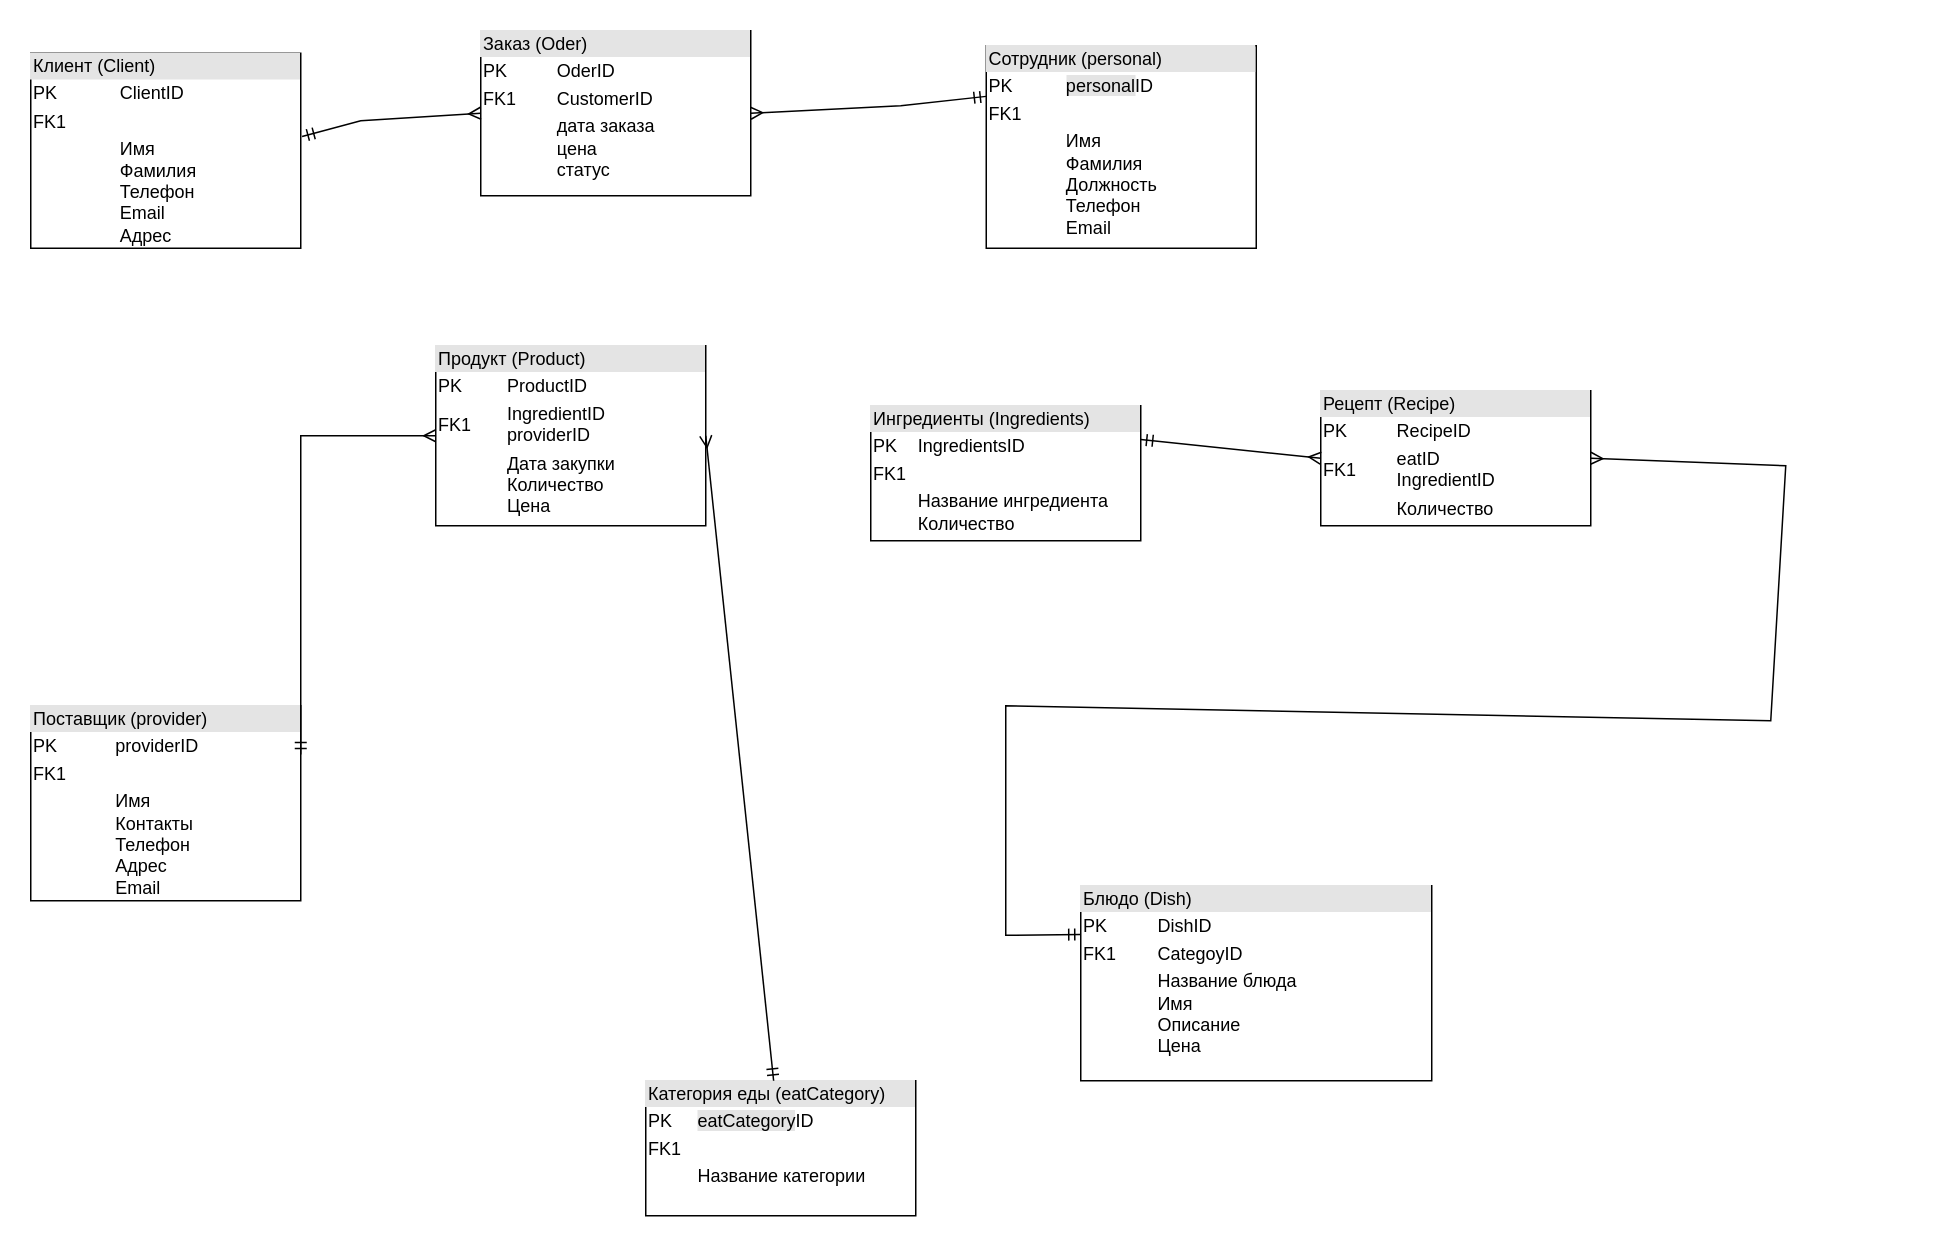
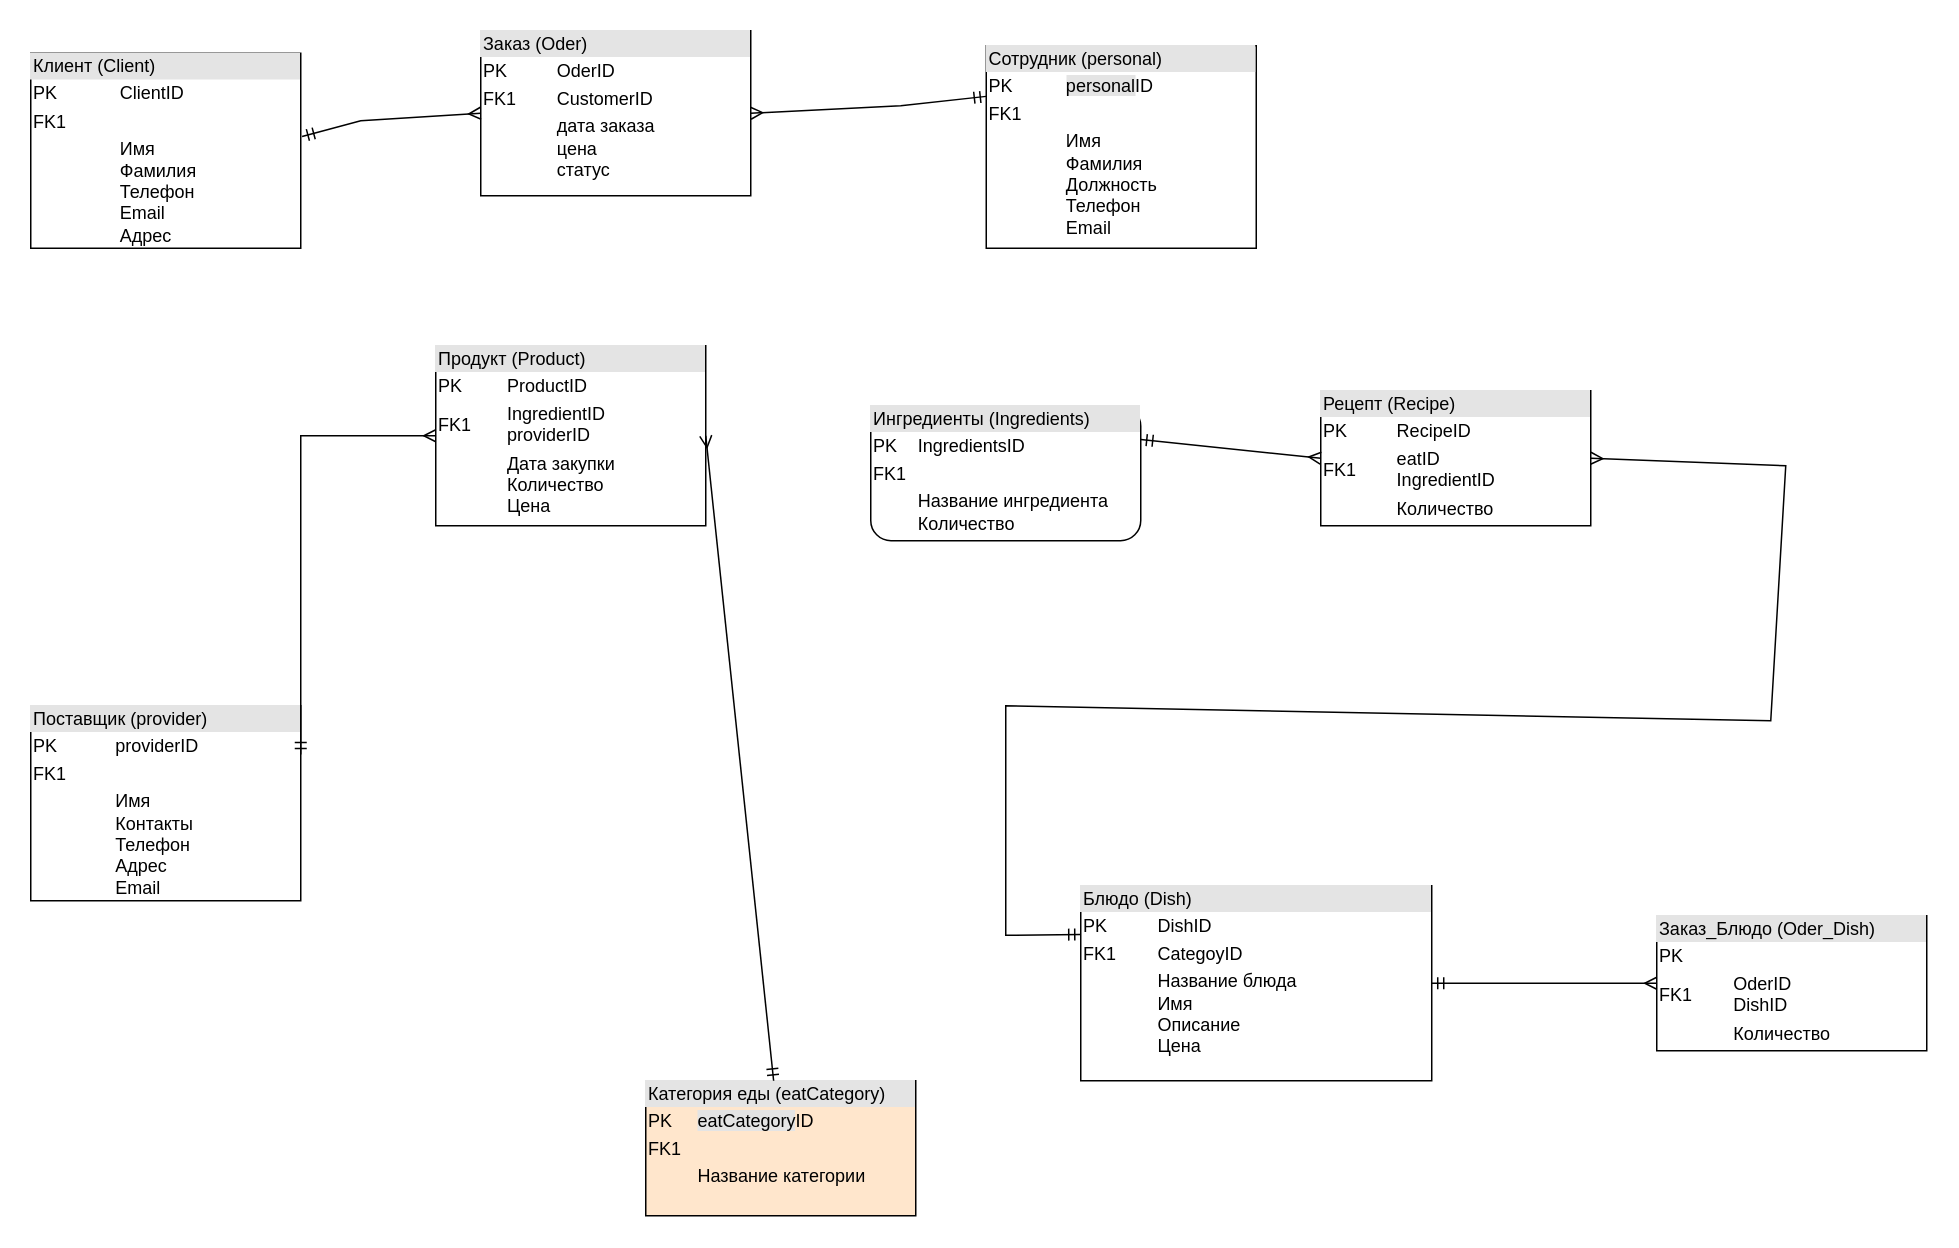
node "Ингредиенты (Ingredients) PK IngredientsID FK1 Название ингредиента Количество": shape rectangle -> rounded rectangle
edge "Блюдо (Dish) PK DishID FK1 CategoyID Название блюда Имя Описание Цена" -- "Заказ_Блюдо (Oder_Dish) PK FK1 OderID DishID Количество": added
node "Заказ_Блюдо (Oder_Dish) PK FK1 OderID DishID Количество": added
node "Категория еды (eatCategory) PK eatCategoryID FK1 Название категории": fillcolor #ffffff -> #ffe6cc
